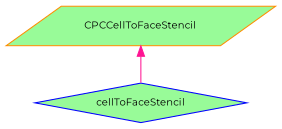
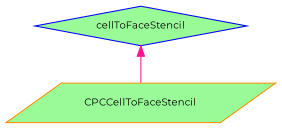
edge "cellToFaceStencil" -> "CPCCellToFaceStencil": reversed
